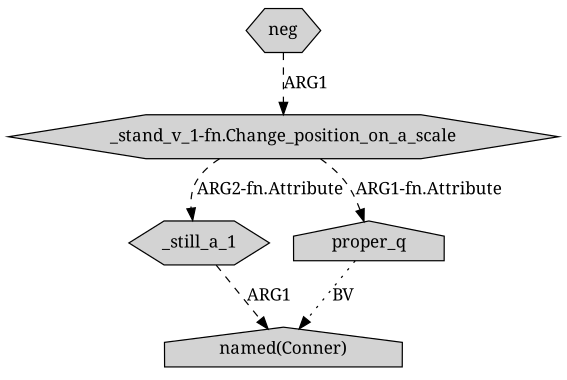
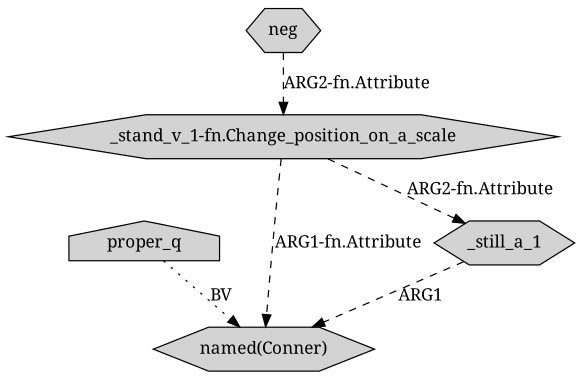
edge "neg" -> "_stand_v_1-fn.Change_position_on_a_scale": label "ARG1" -> "ARG2-fn.Attribute"
edge "_stand_v_1-fn.Change_position_on_a_scale" -> "proper_q": now "_stand_v_1-fn.Change_position_on_a_scale" -> "named(Conner)"
node "named(Conner)": shape house -> hexagon
